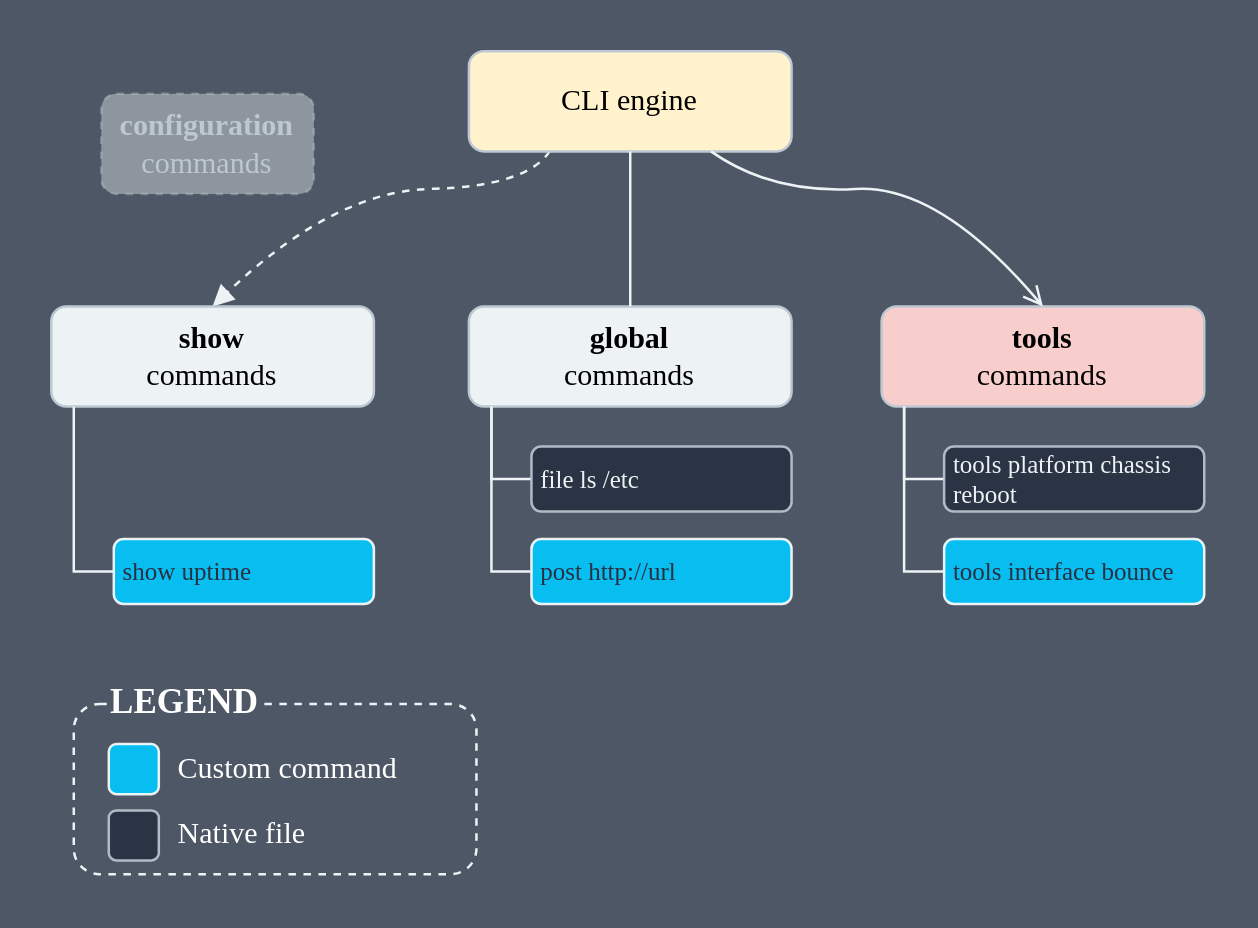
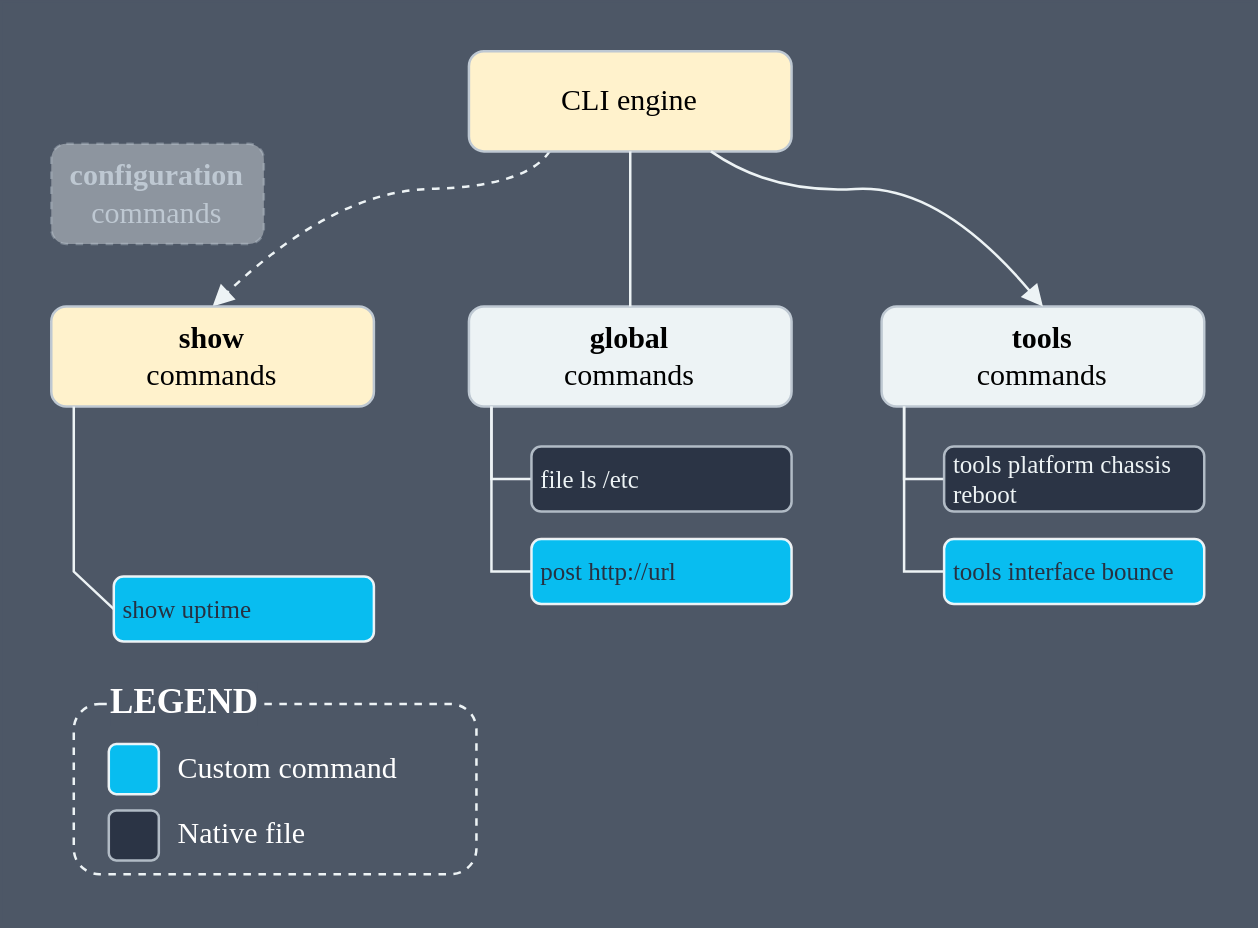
node "configuration commands": moved (208, 144) -> (158, 194)
edge "CLI engine" -> "tools commands": arrowhead open -> block
node "show commands": fillcolor #edf3f5 -> #fff2cc
node "tools commands": fillcolor #f8cecc -> #edf3f5
node "show uptime": moved (244, 571) -> (244, 609)
